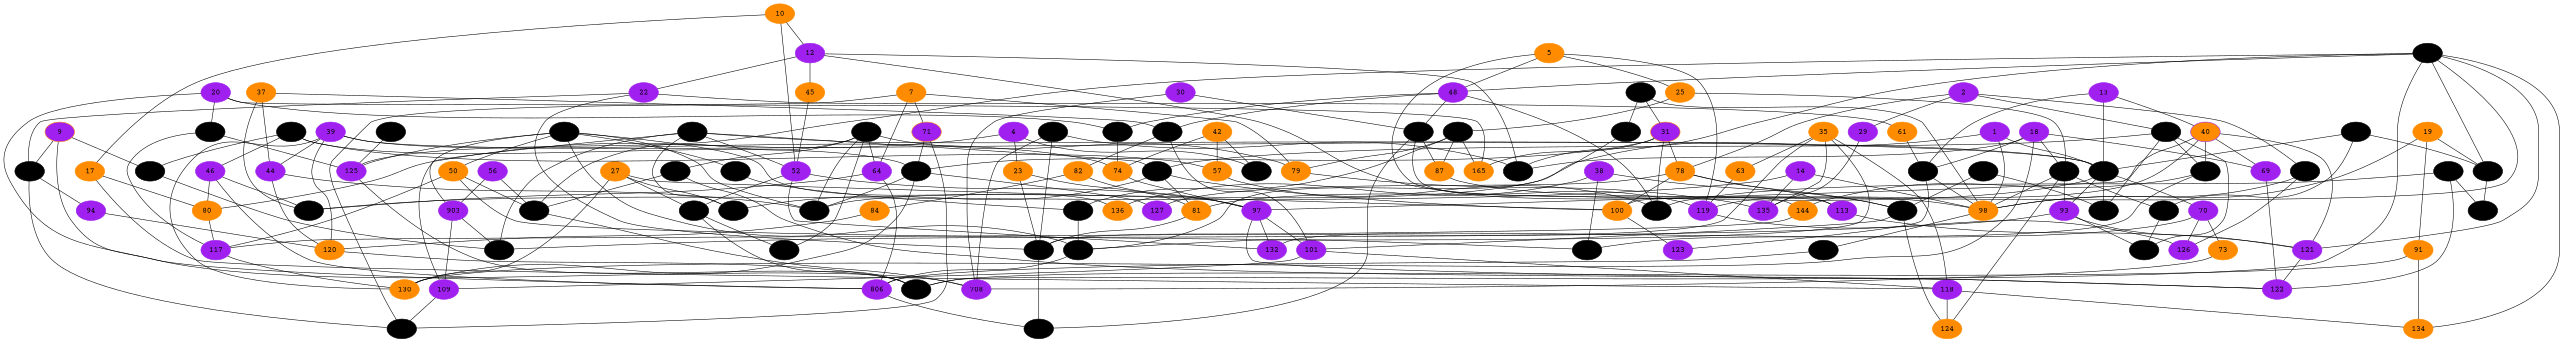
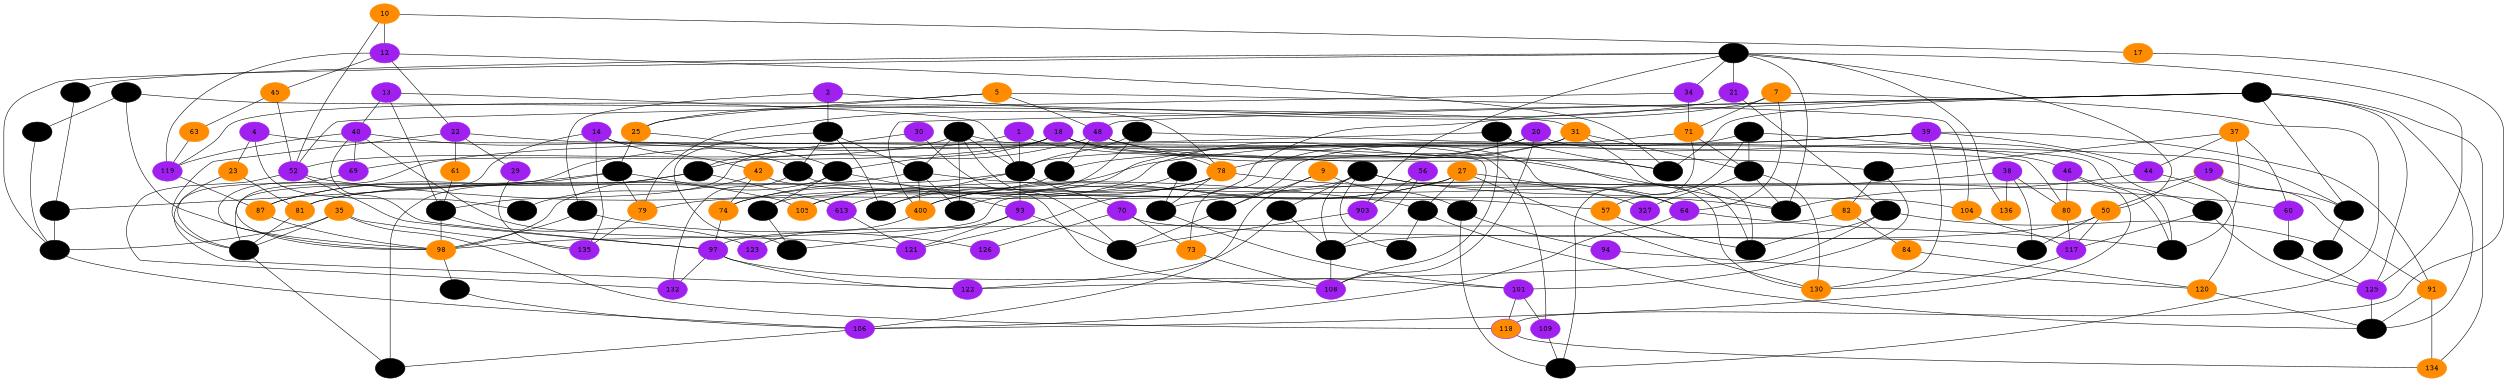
node "34": added
node "21": added
edge "2" -- "29": now "22" -- "29"
node "9": fillcolor purple -> darkorange
node "71": fillcolor purple -> darkorange
node "31": fillcolor purple -> darkorange
node "40": fillcolor darkorange -> purple
node "19": fillcolor darkorange -> purple
edge "71" -- "73": added
edge "14" -- "42": added
edge "18" -- "78": added
edge "35" -- "63": now "45" -- "63"
node "165": label "165" -> "105"
edge "27" -- "64": added
edge "39" -- "120": now "39" -- "91"
edge "19" -- "50": added
edge "17" -- "80": now "38" -- "80"
node "127": label "127" -> "327"
node "100": label "100" -> "400"
node "144": label "144" -> "104"
node "113": label "113" -> "613"
node "60": added
edge "119" -- "126": now "119" -- "87"
edge "903" -- "109": removed
edge "121" -- "122": removed
node "806": label "806" -> "106"
node "708": label "708" -> "108"
node "118": fillcolor purple -> darkorange
node "124": removed
